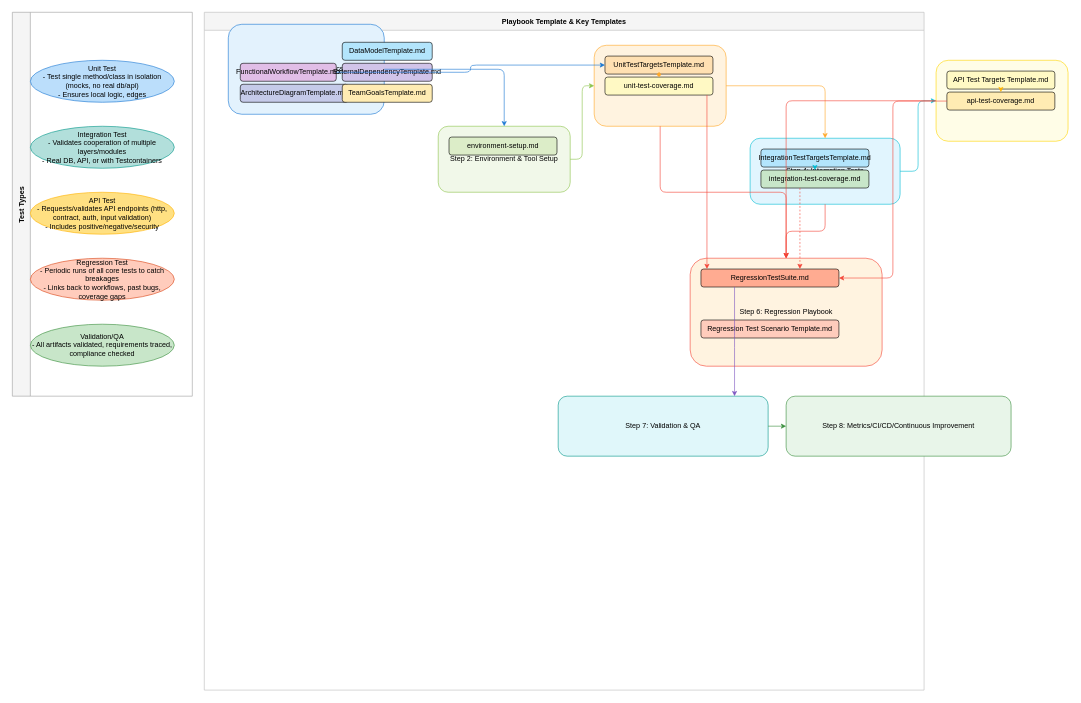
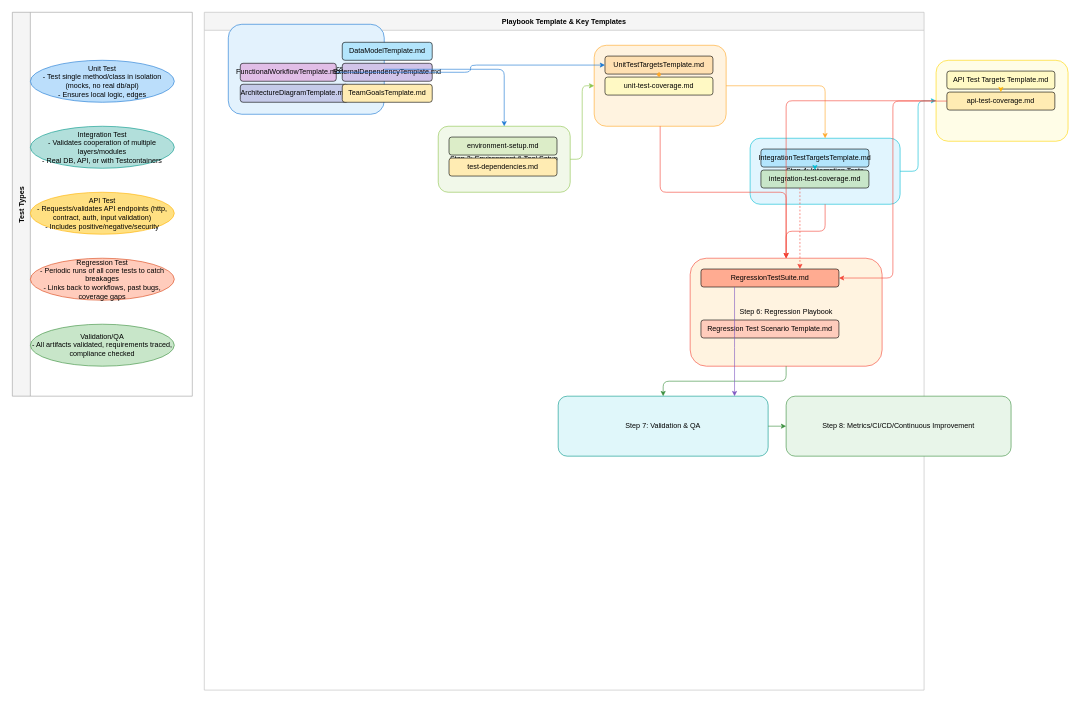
node "test-dependencies.md": added
edge "unit-test-coverage.md" -> "RegressionTestSuite.md": removed
edge "Step 6: Regression Playbook" -> "Step 7: Validation & QA": added
